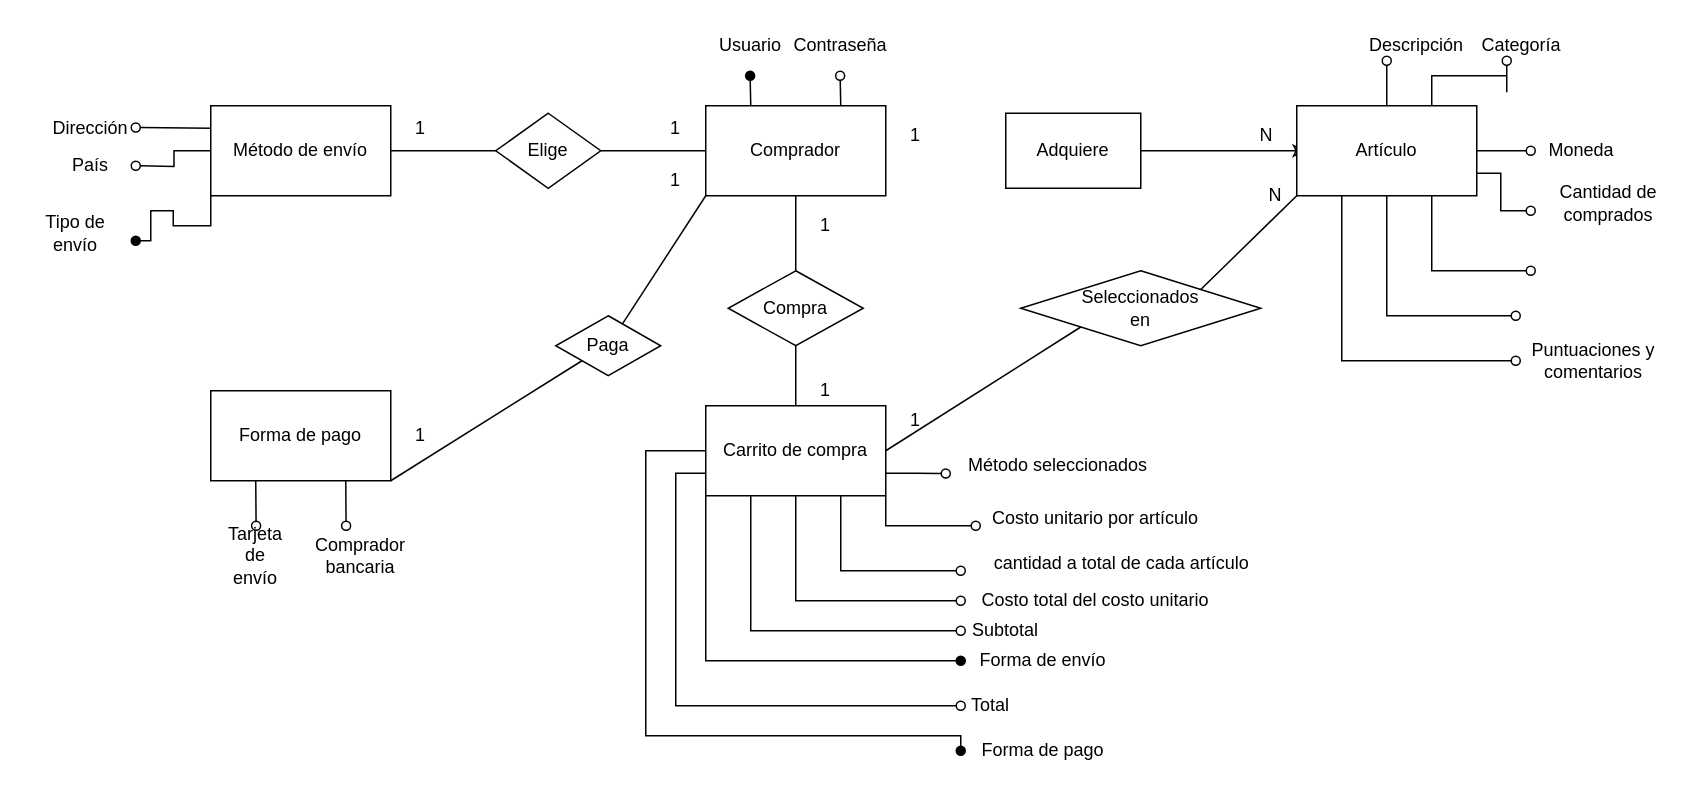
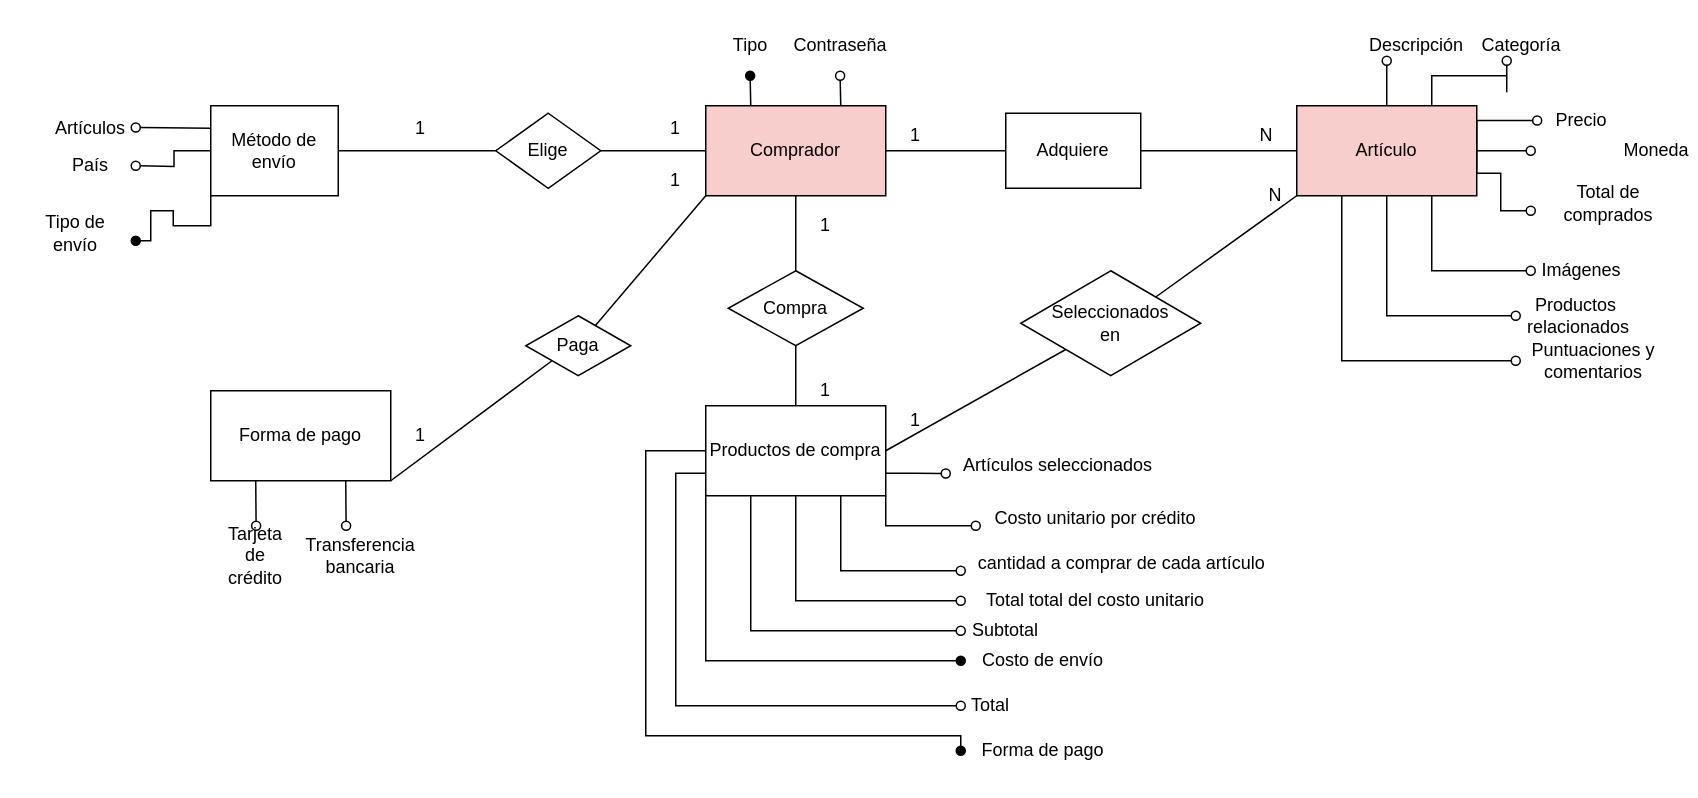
node "Usuario": label "Usuario" -> "Tipo"
edge "Artículo" -> "Precio": added
node "Precio": added
node "Dirección": label "Dirección" -> "Artículos"
node "Método de envío": size 180x90 -> 128x90
node "Comprador": fillcolor #ffffff -> #f8cecc
edge "Comprador" -- "Adquiere": added
edge "Adquiere" -> "Artículo": arrowhead classic -> none
node "Artículo": fillcolor #ffffff -> #f8cecc
node "Moneda": moved (1582, 151) -> (1657, 151)
node "Cantidad de comprados": label "Cantidad de comprados" -> "Total de comprados"
node "Imágenes": added
node "Seleccionados en": size 240x75 -> 180x105
node "Productos relacionados": added
node "Paga": moved (608, 346) -> (578, 346)
node "Carrito de compra": label "Carrito de compra" -> "Productos de compra"
node "Método seleccionados": label "Método seleccionados" -> "Artículos seleccionados"
node "Costo unitario por artículo": label "Costo unitario por artículo" -> "Costo unitario por crédito"
node "Tarjeta de envío": label "Tarjeta de envío" -> "Tarjeta de crédito"
node "Comprador bancaria": label "Comprador bancaria" -> "Transferencia bancaria"
node "cantidad a total de cada artículo": label "cantidad a total de cada artículo" -> "cantidad a comprar de cada artículo"
node "Costo total del costo unitario": label "Costo total del costo unitario" -> "Total total del costo unitario"
node "Forma de envío": label "Forma de envío" -> "Costo de envío"
